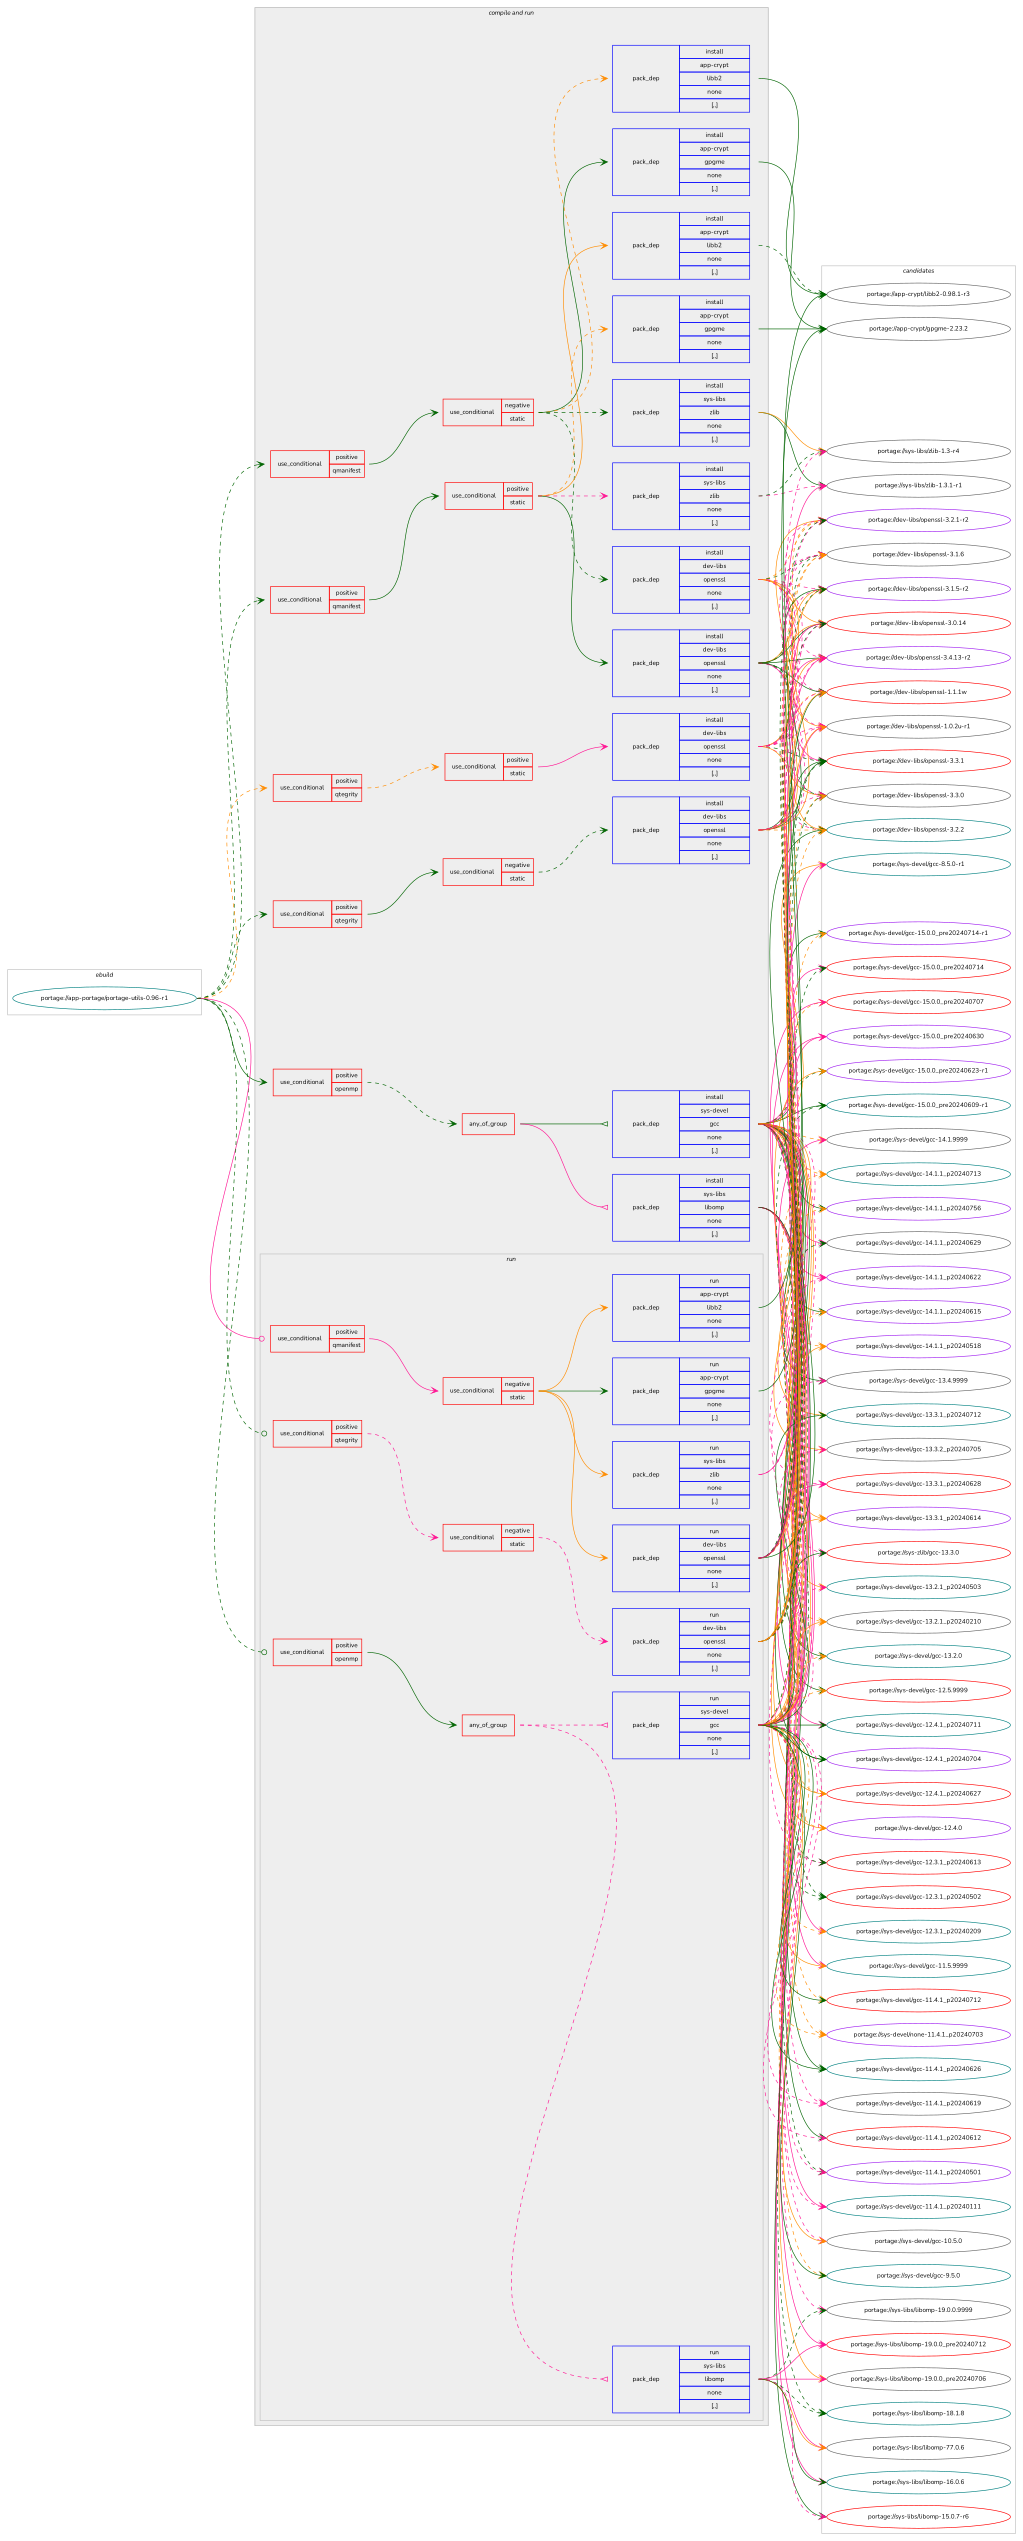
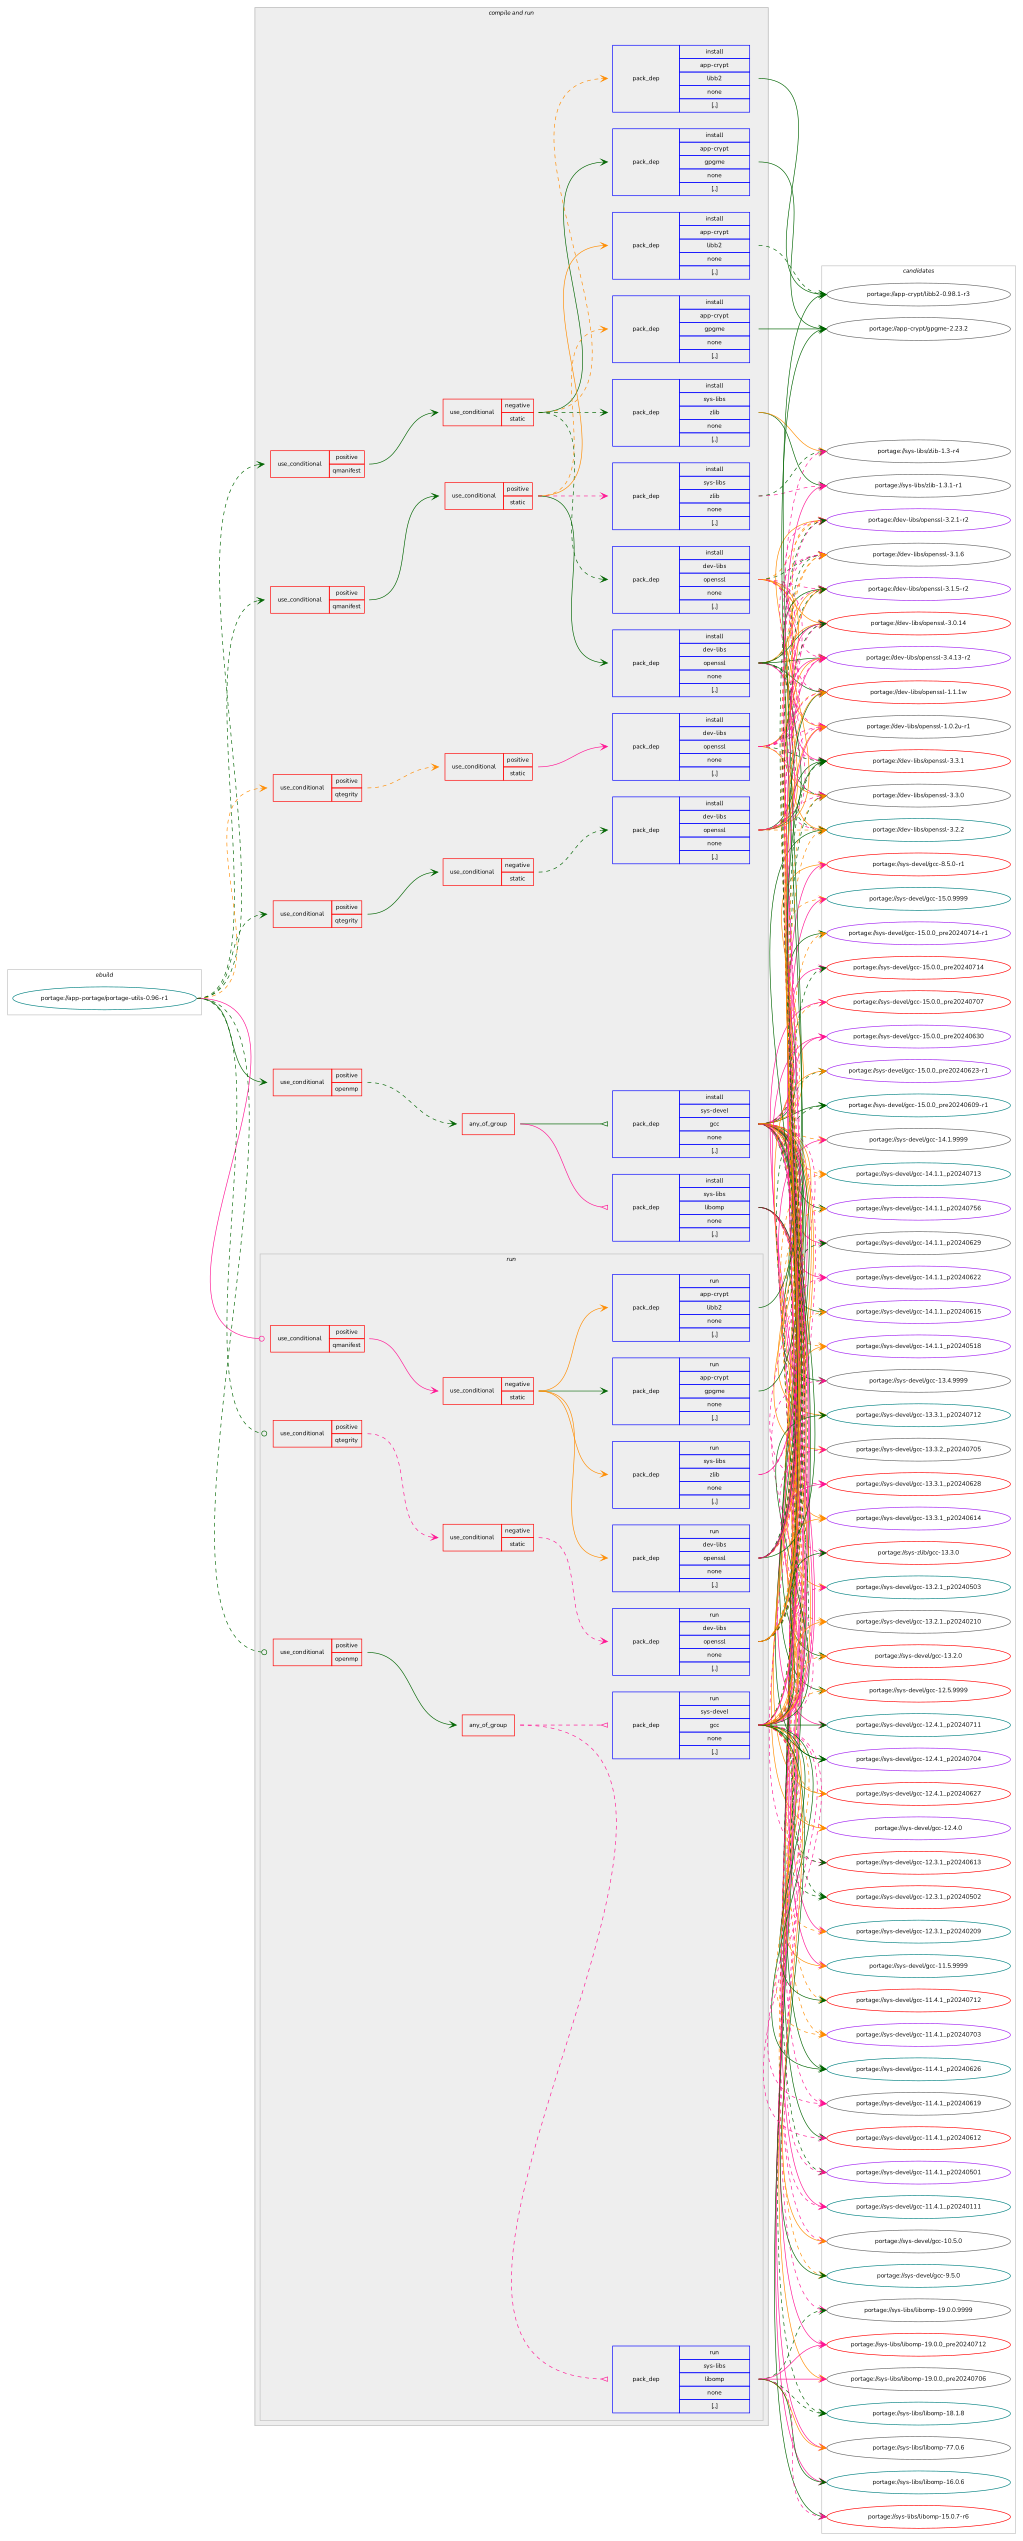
node "portage://sys-devel/gcc-8.5.0-r1": color teal -> red
node "portage://sys-devel/gcc-15.0.9999": added
node "portage://sys-devel/gcc-13.2.0": color teal -> red
node "portage://sys-devel/none-11.4.1_p20240703": label "portage://sys-devel/none-11.4.1_p20240703" -> "portage://sys-devel/gcc-11.4.1_p20240703"
